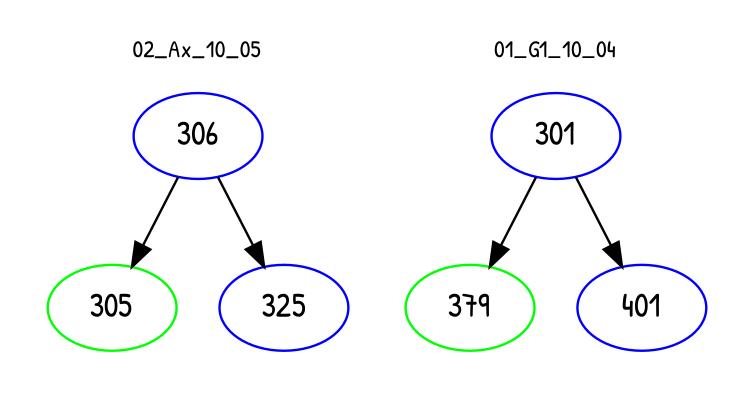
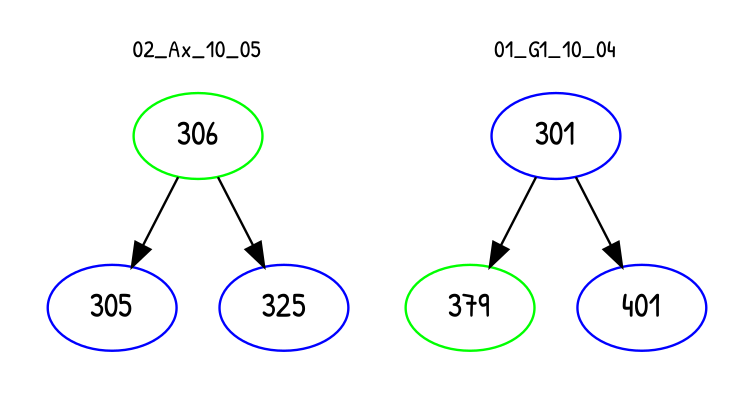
node "306": color blue -> green
node "305": color green -> blue
